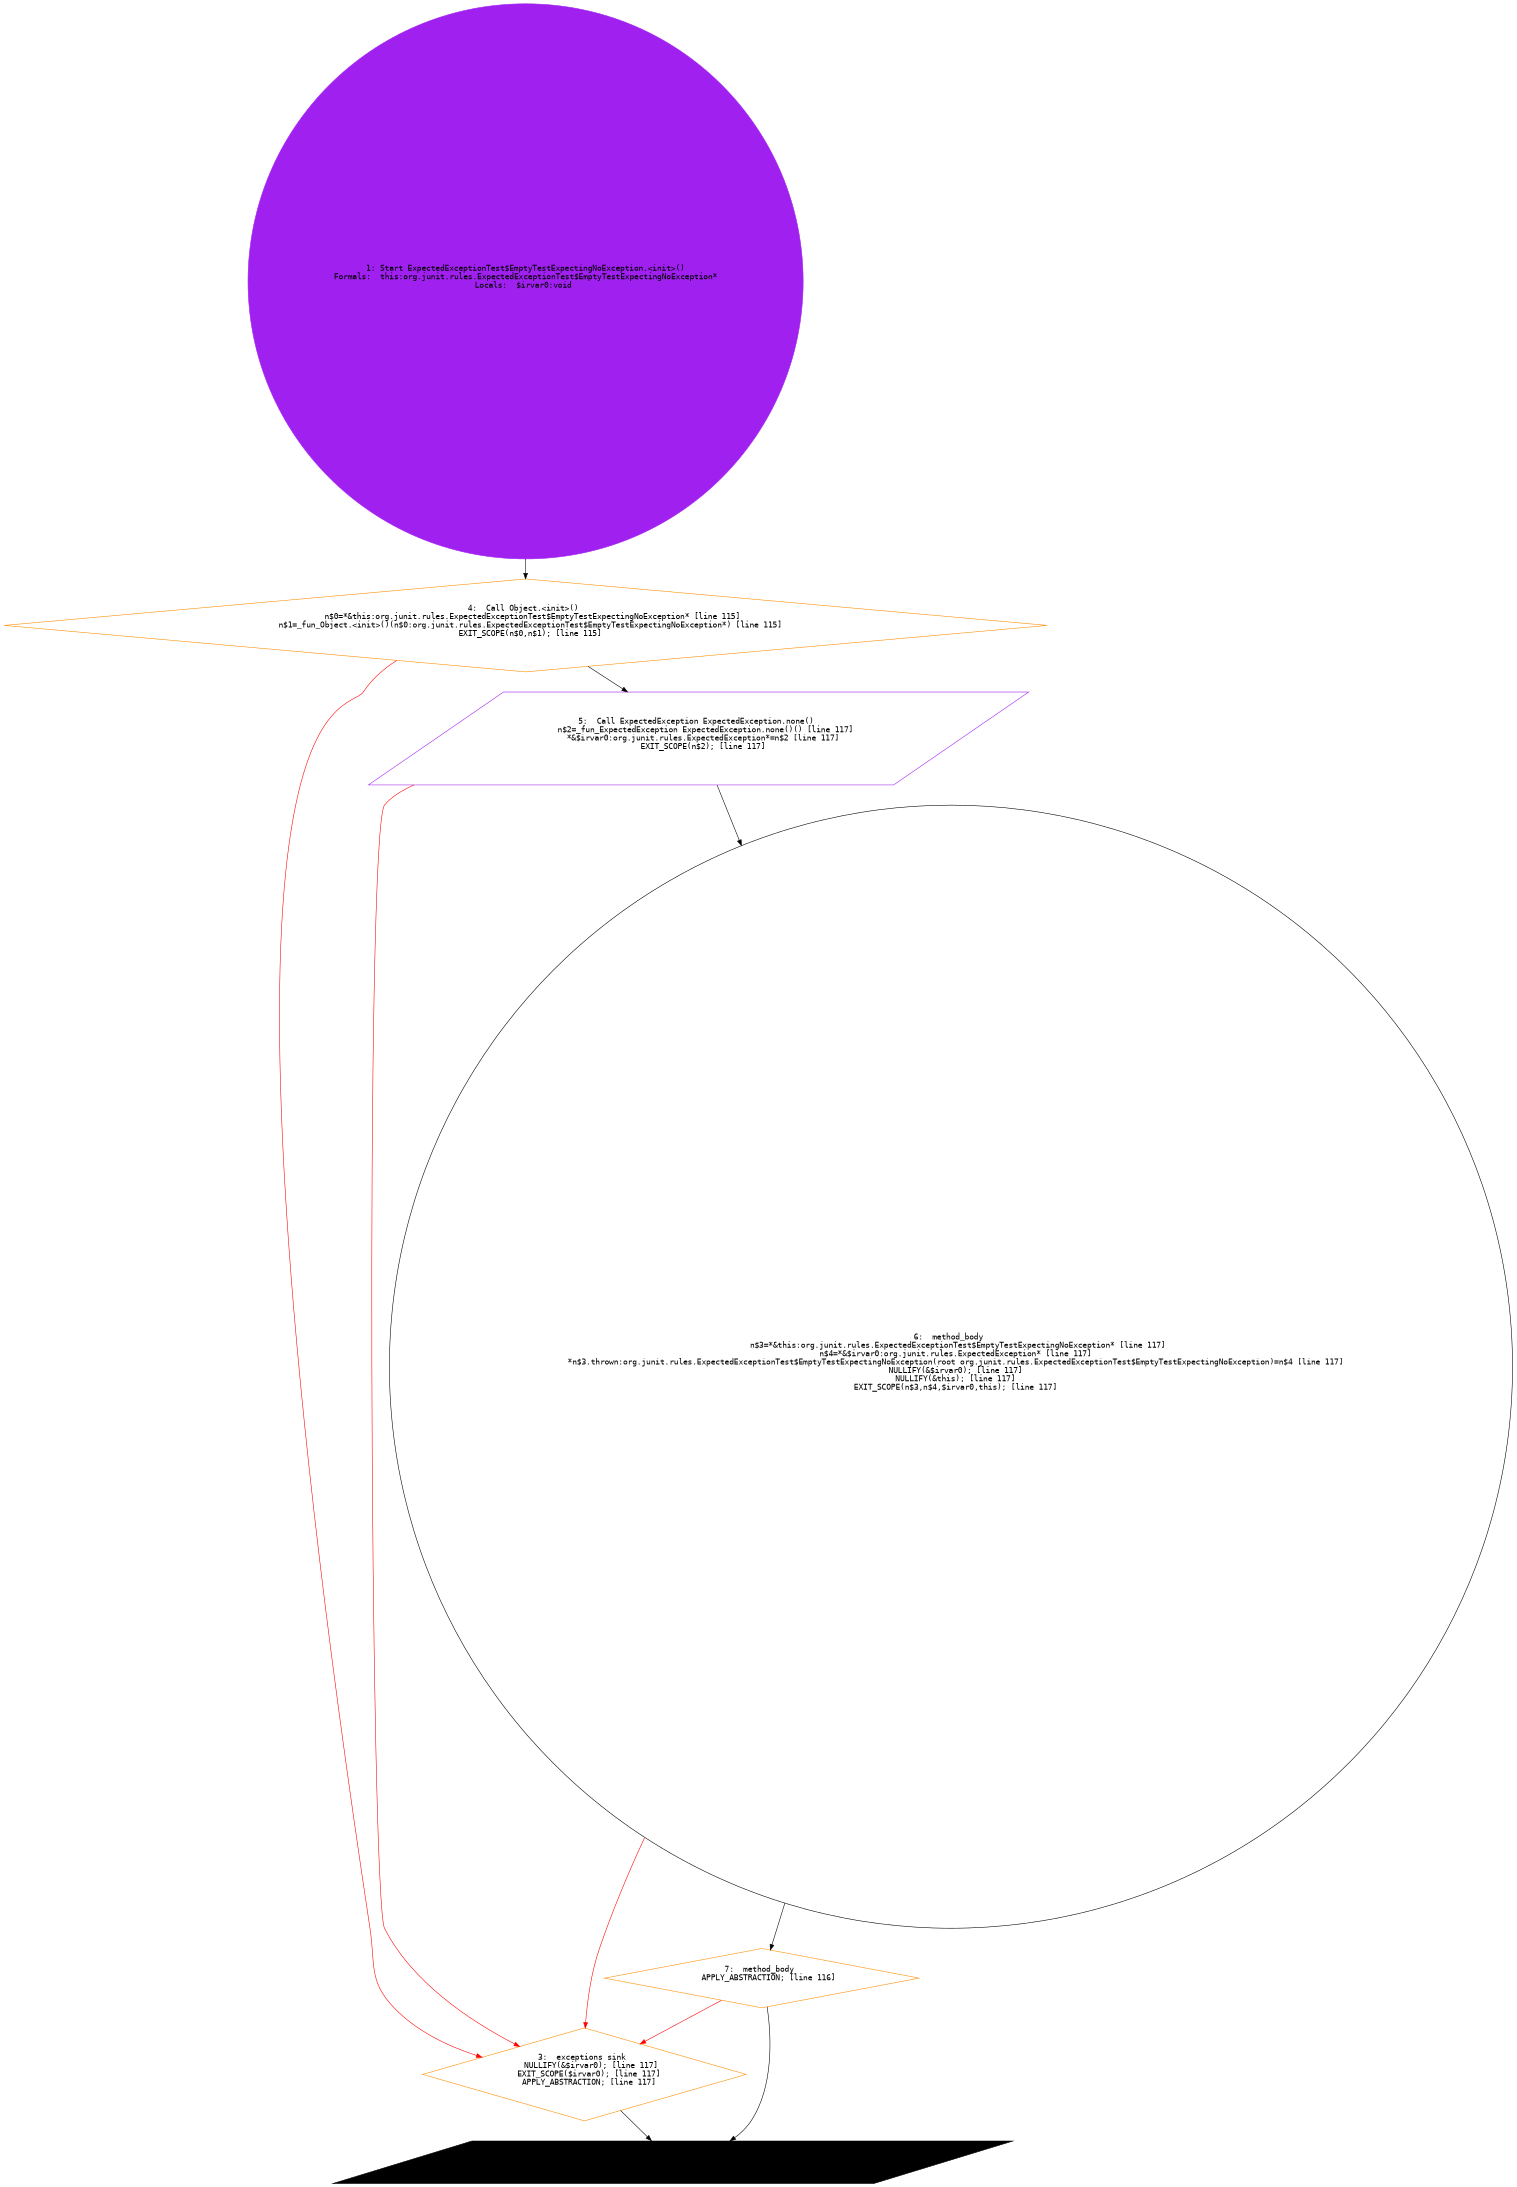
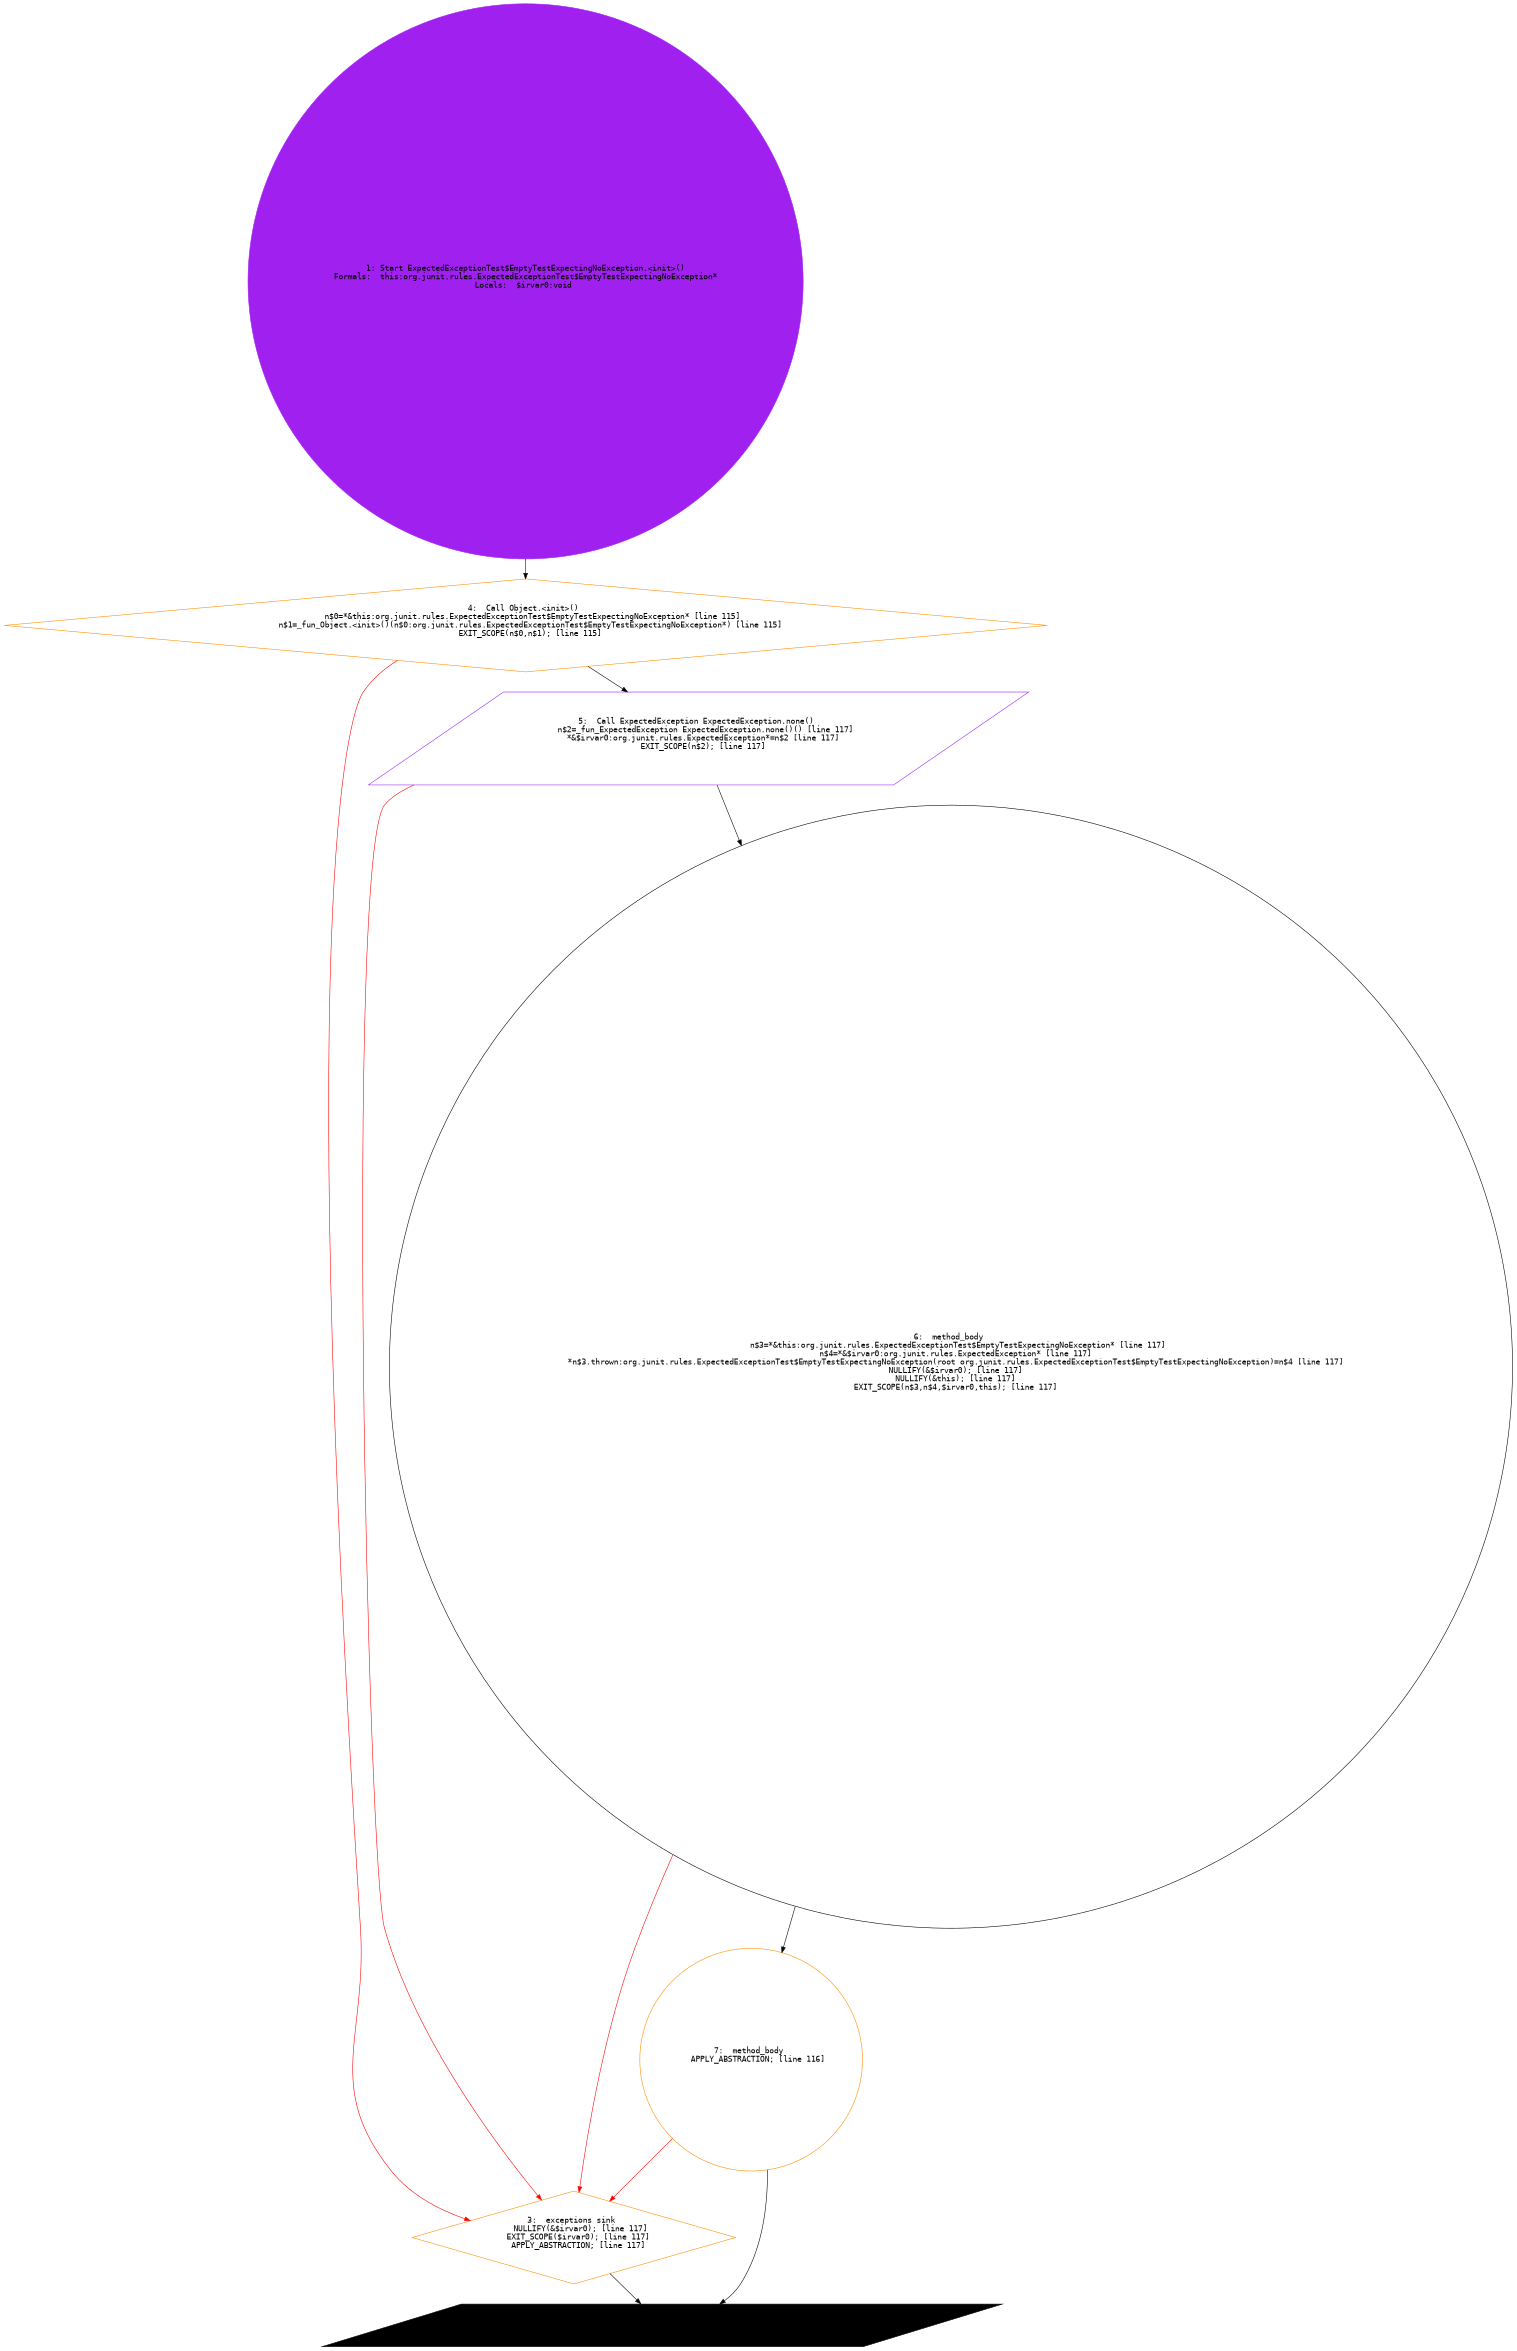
node "7:  method_body APPLY_ABSTRACTION; [line 116]": shape diamond -> circle
